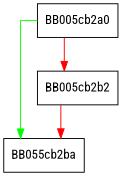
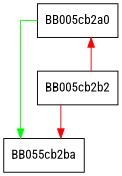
edge "BB005cb2a0" -> "BB005cb2b2": reversed
